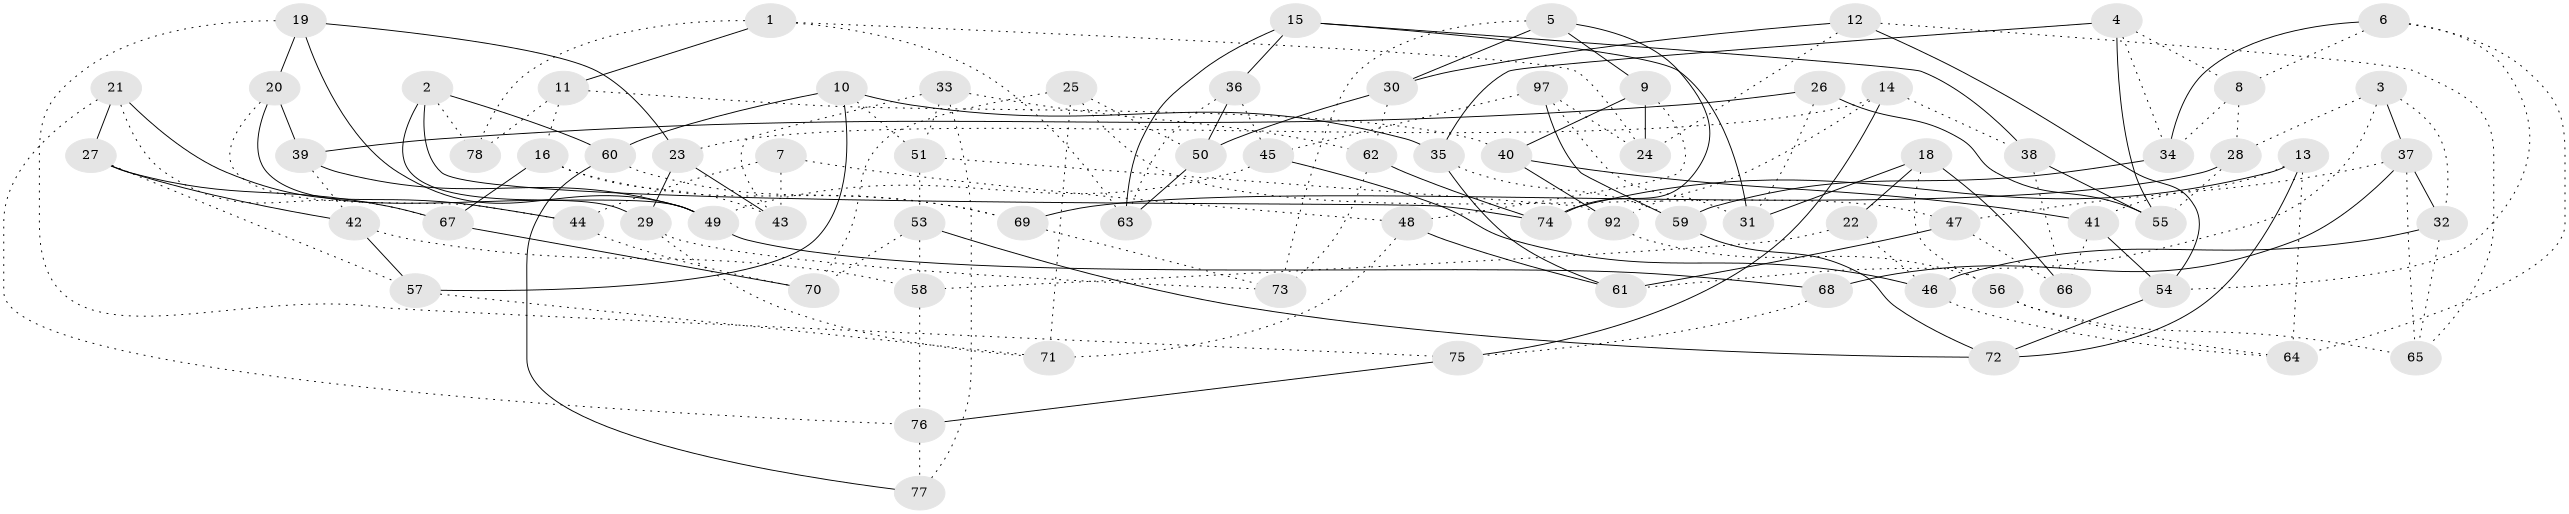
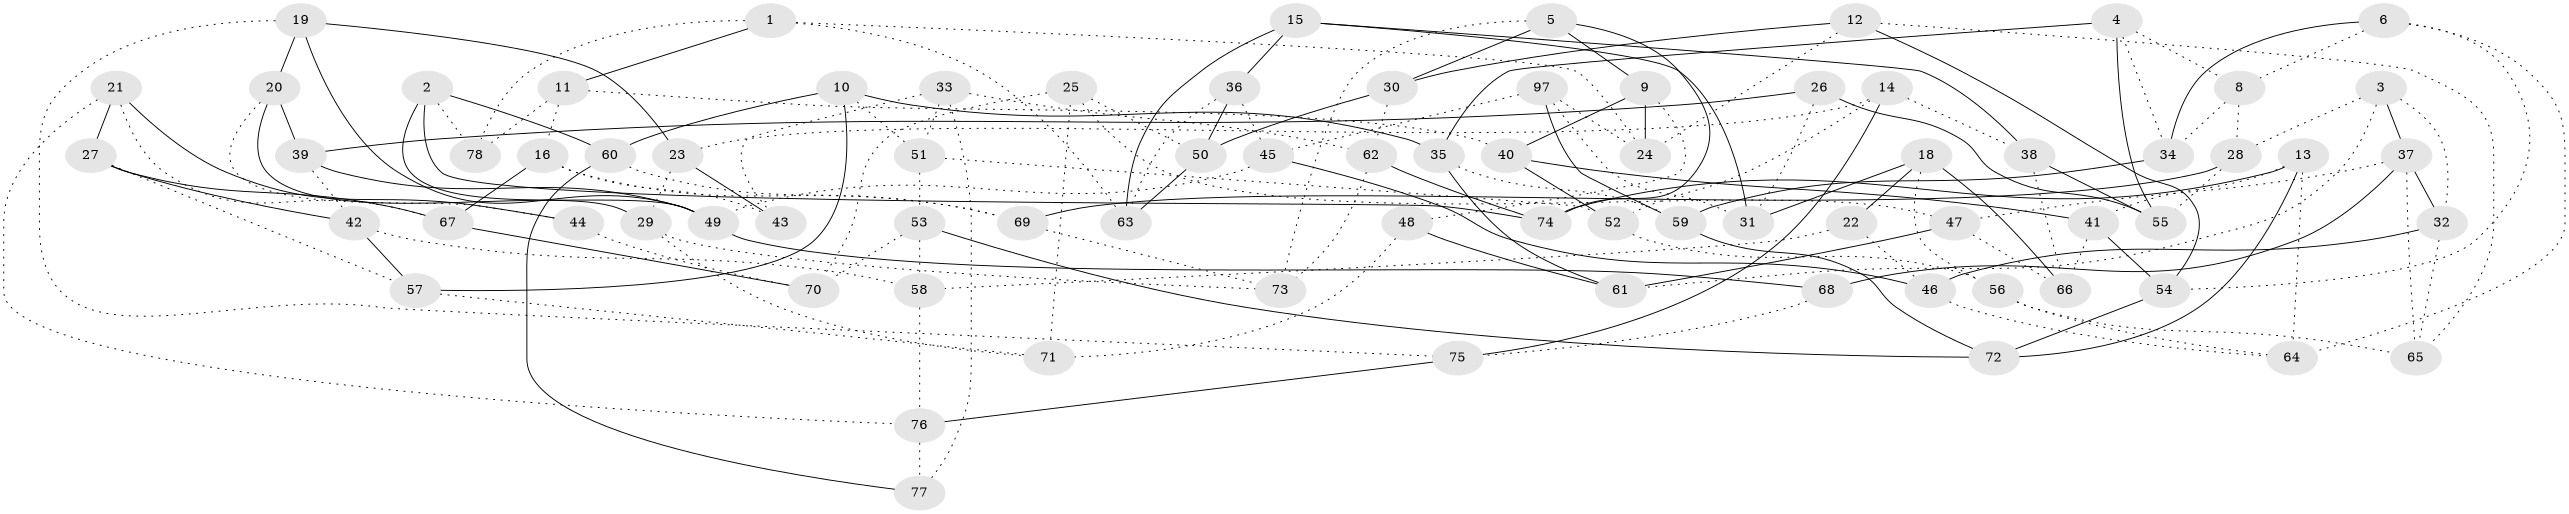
node "7": removed
edge "23" -- "29": style solid -> dotted
node "92": label "92" -> "52"
